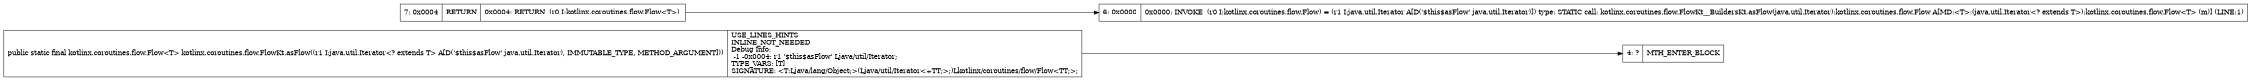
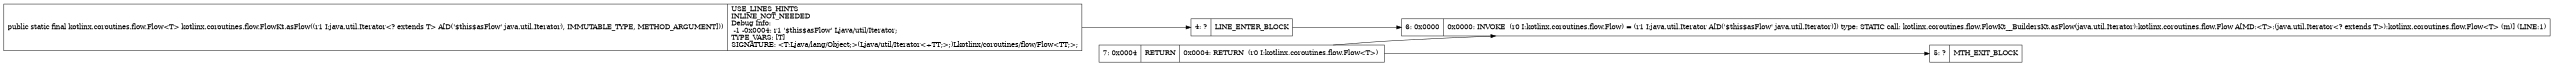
edge "4: ?" -> "6: 0x0000": added
node "4: ?": text "MTH_ENTER_BLOCK" -> "LINE_ENTER_BLOCK"
node "5: ?": added
